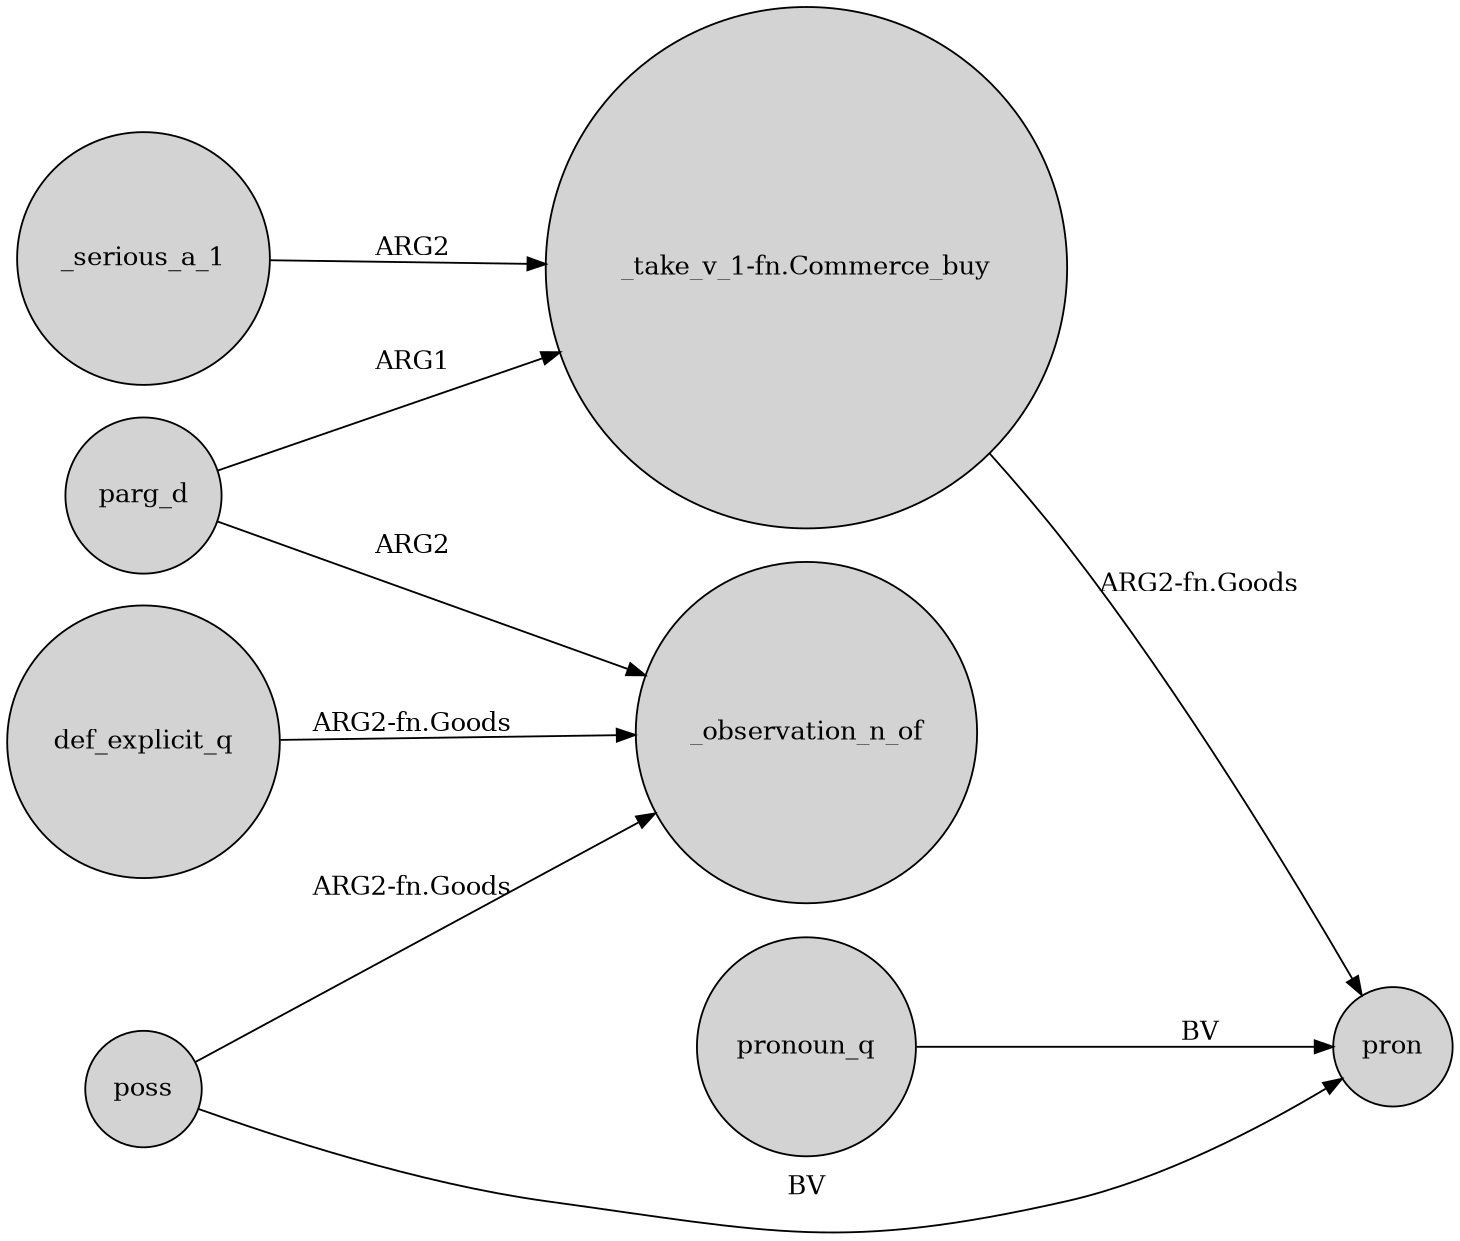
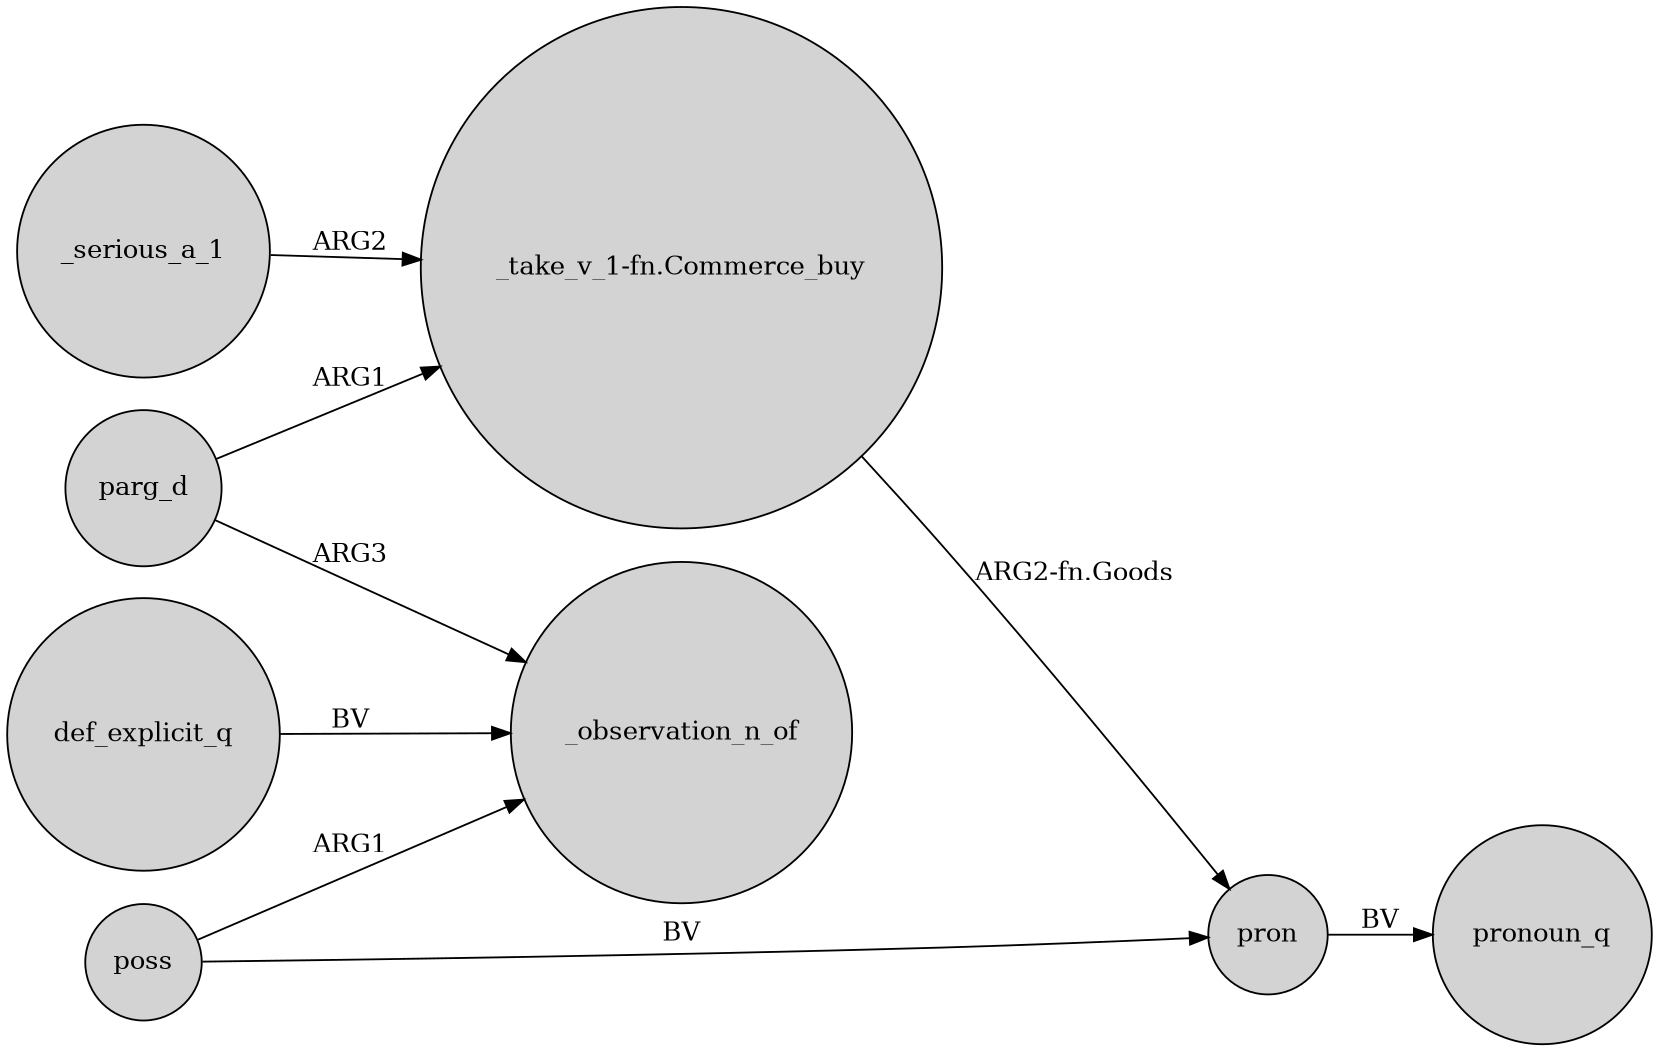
edge "parg_d" -> "_observation_n_of": label "ARG2" -> "ARG3"
edge "def_explicit_q" -> "_observation_n_of": label "ARG2-fn.Goods" -> "BV"
edge "poss" -> "_observation_n_of": label "ARG2-fn.Goods" -> "ARG1"
edge "pronoun_q" -> "pron": reversed
